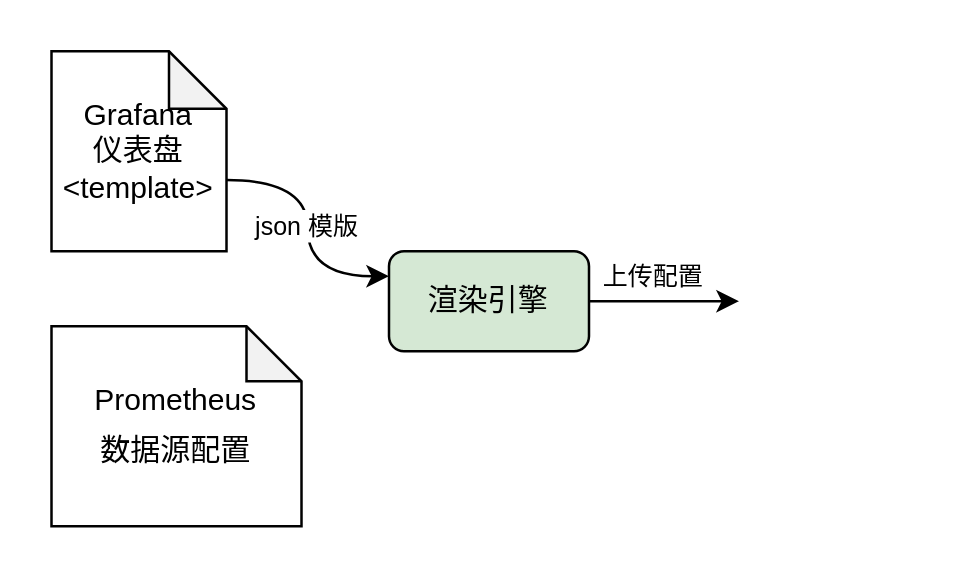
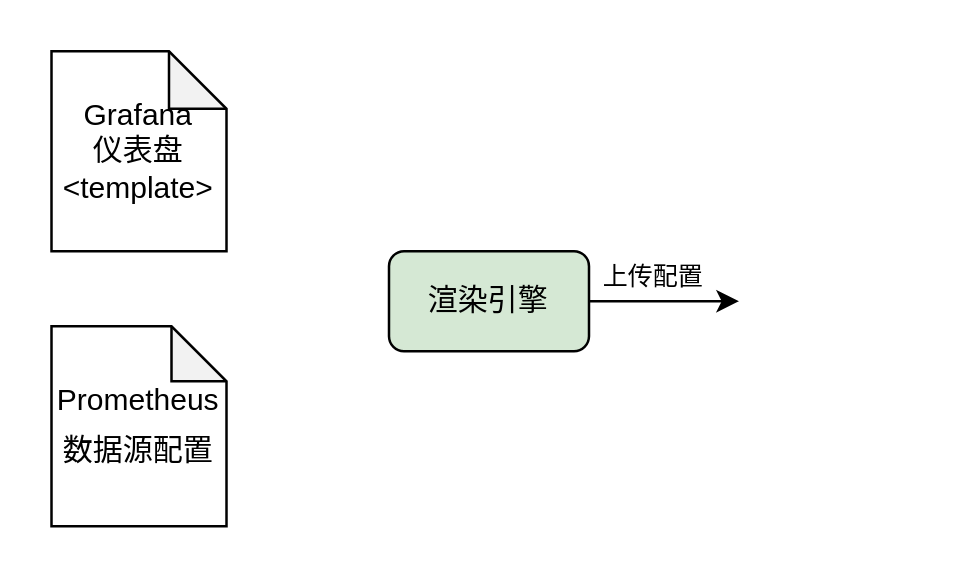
edge "Grafana 仪表盘 <template>" -> "渲染引擎": removed, label "json 模版"
node "Prometheus 数据源配置": size 250x200 -> 175x200
